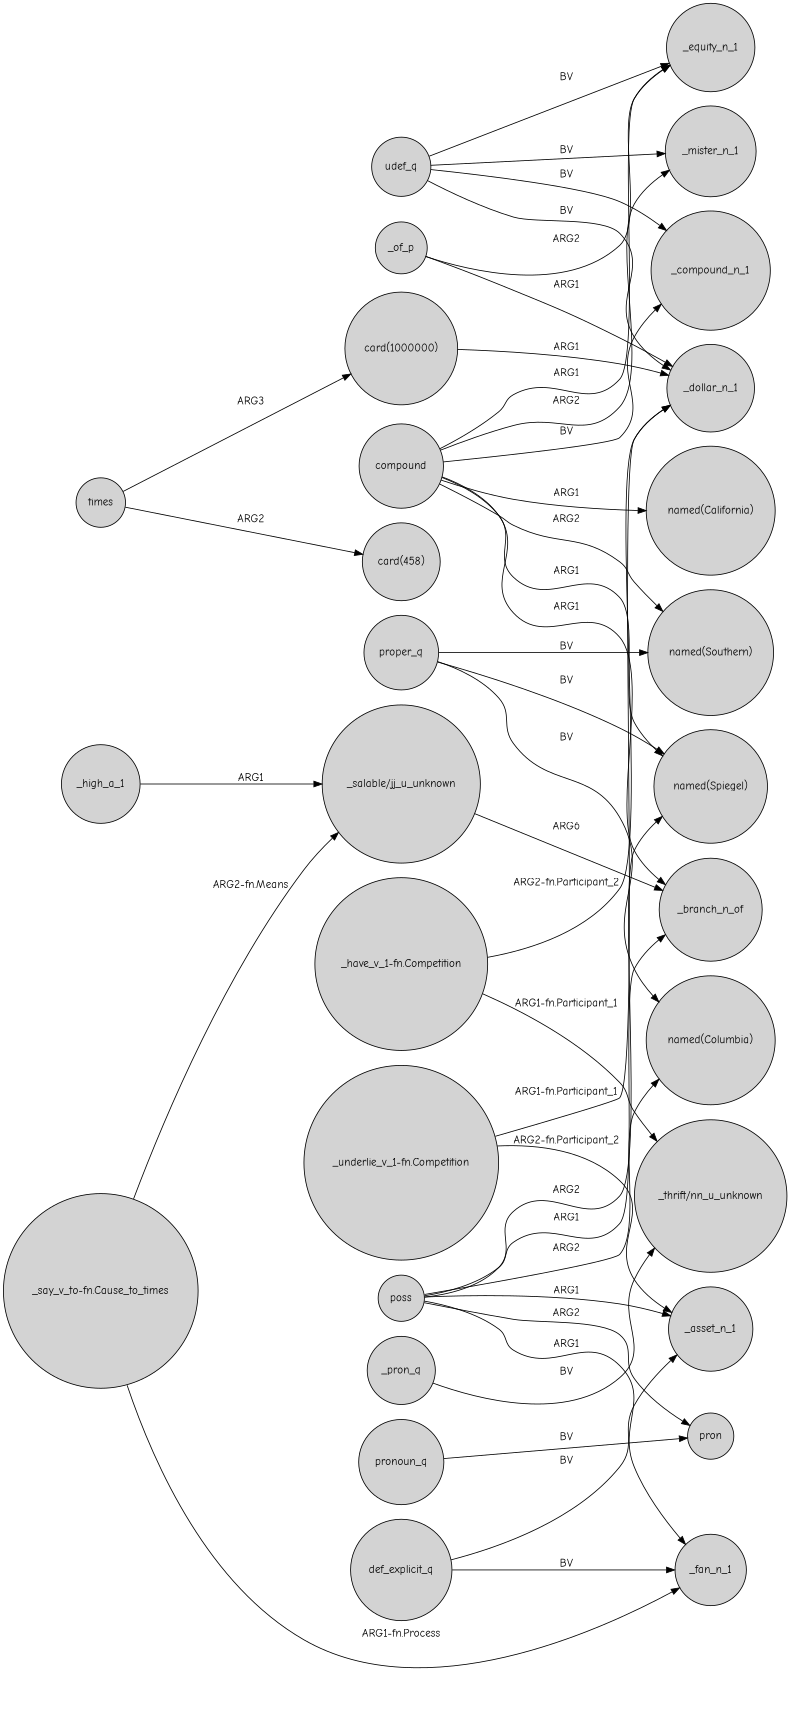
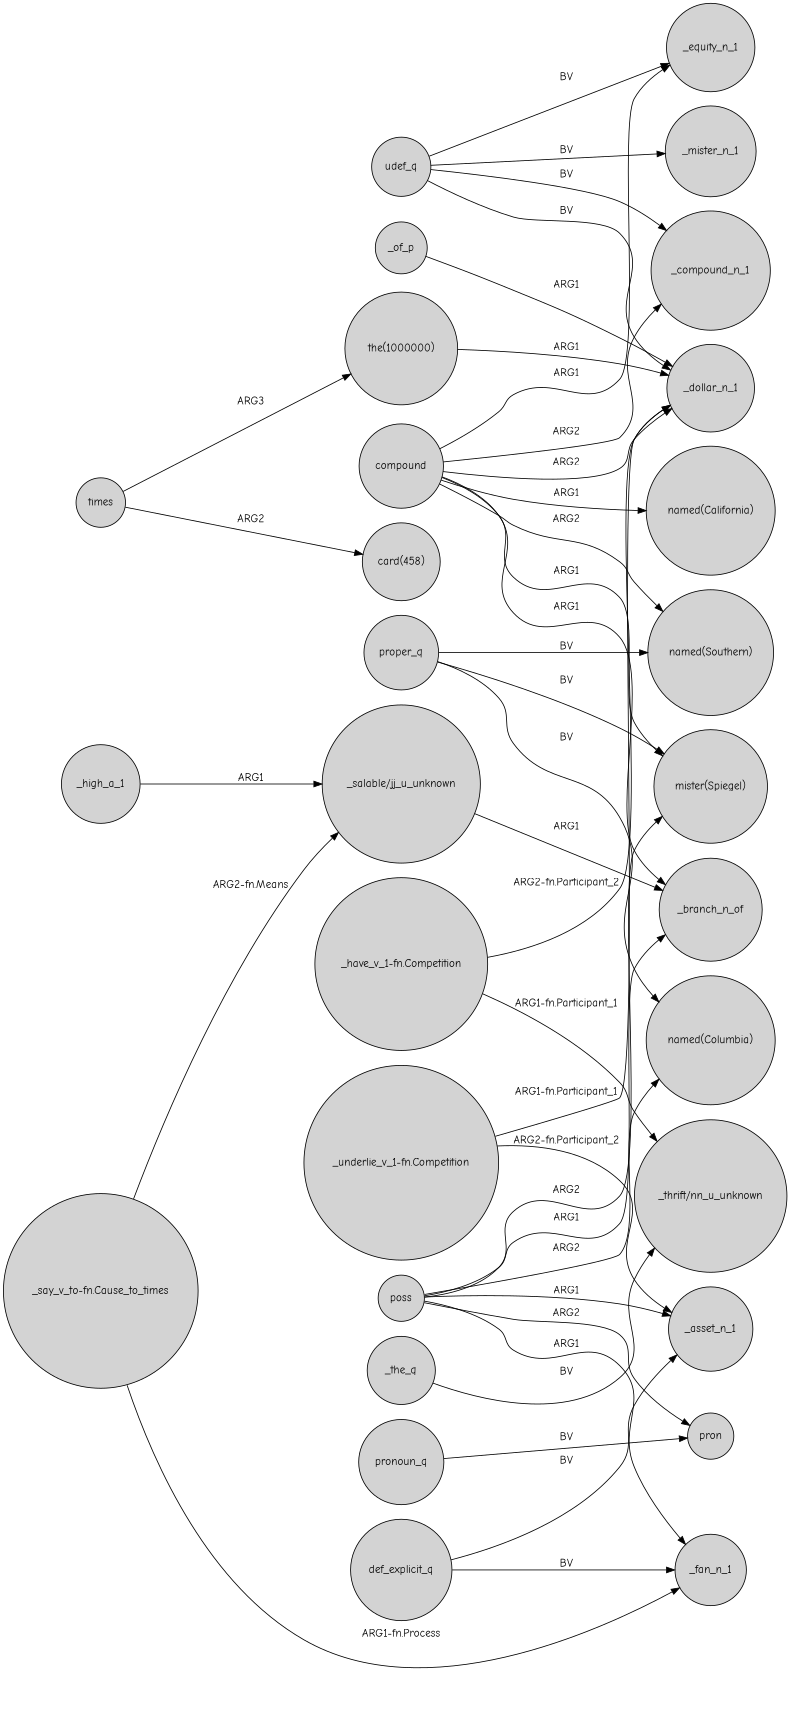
edge "_of_p" -> "_equity_n_1": removed, label "ARG2"
node "card(1000000)": label "card(1000000)" -> "the(1000000)"
edge "compound" -> "_mister_n_1": now "compound" -> "_dollar_n_1"
edge "compound" -> "_compound_n_1": label "BV" -> "ARG2"
node "named(Spiegel)": label "named(Spiegel)" -> "mister(Spiegel)"
edge "_salable/jj_u_unknown" -> "_branch_n_of": label "ARG6" -> "ARG1"
node "_pron_q": label "_pron_q" -> "_the_q"
